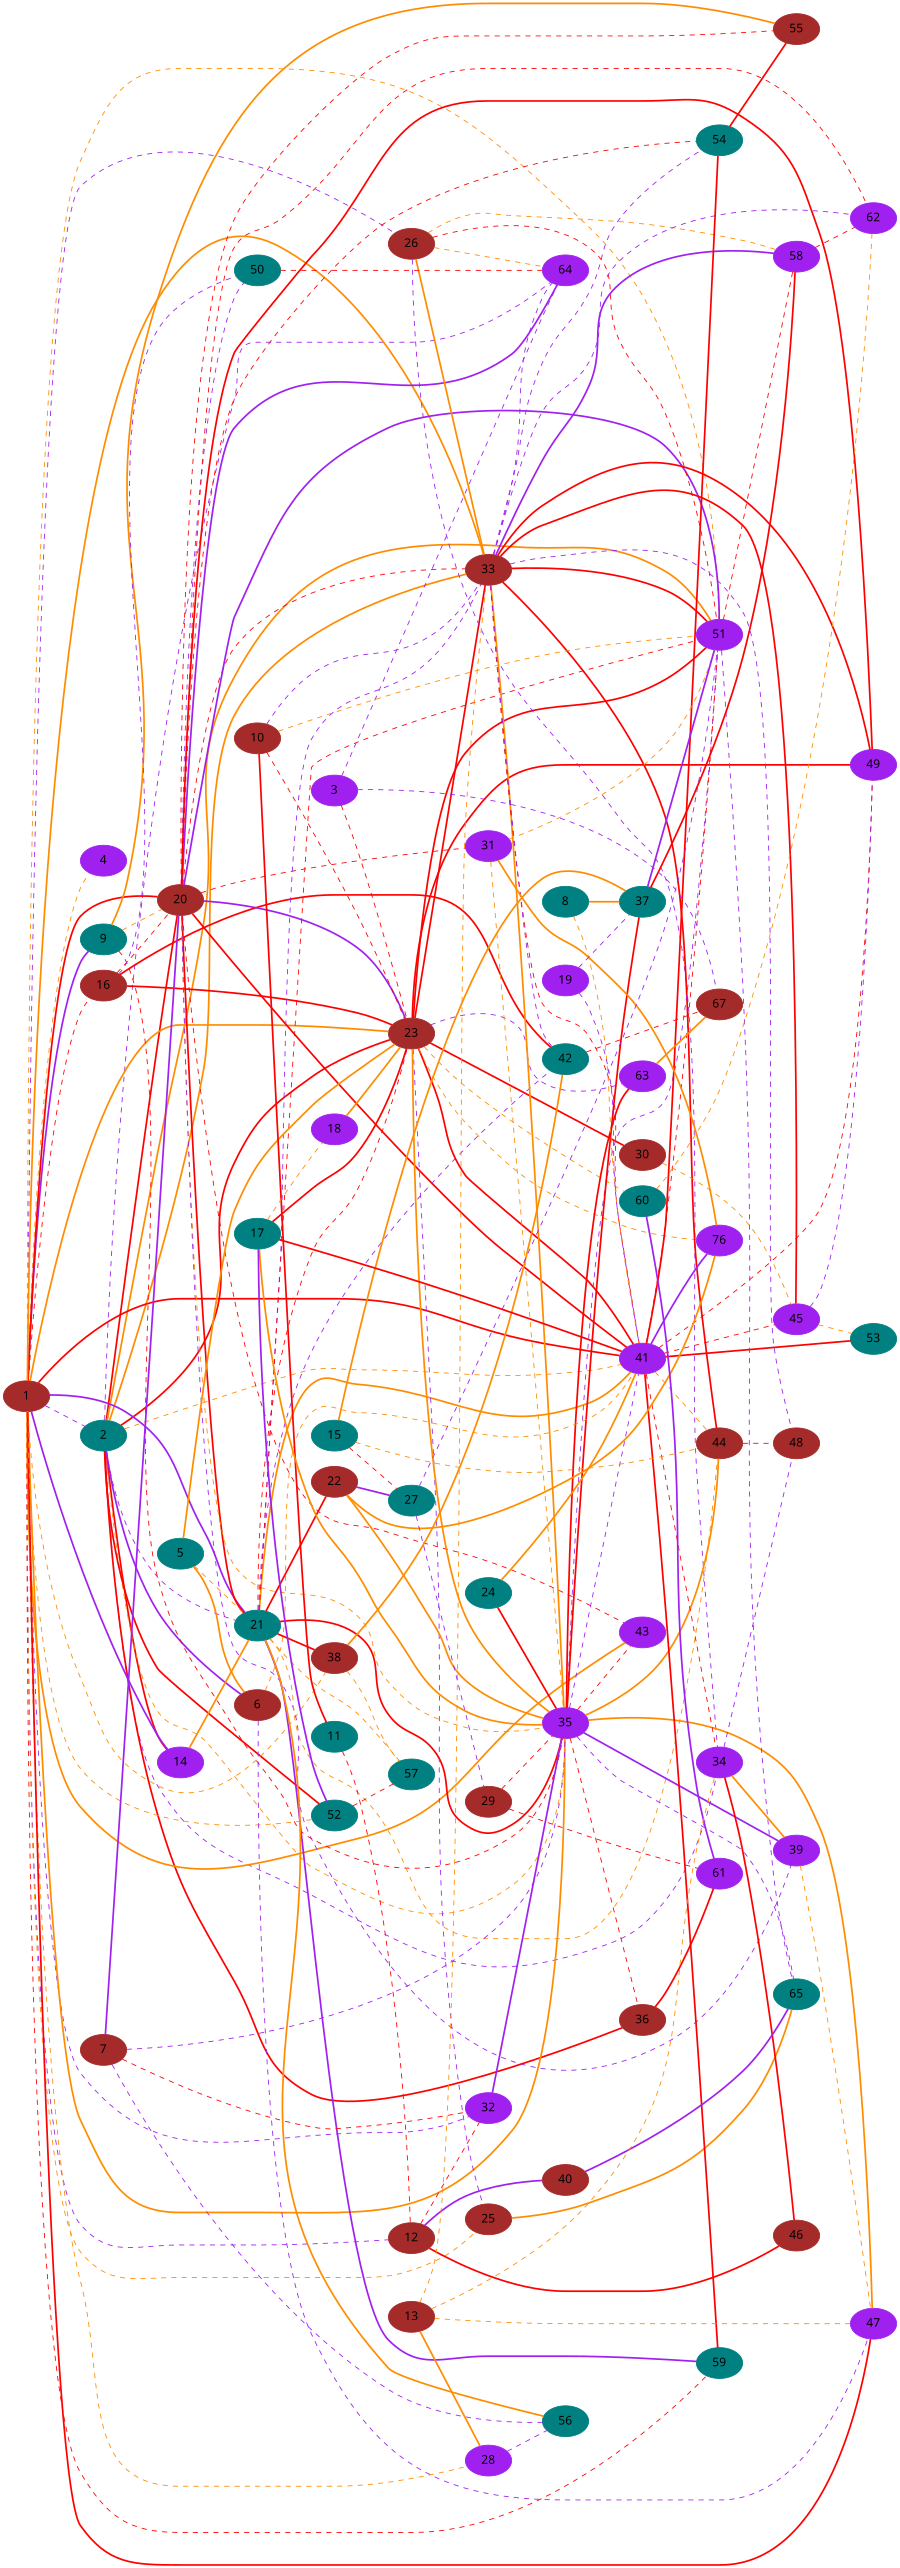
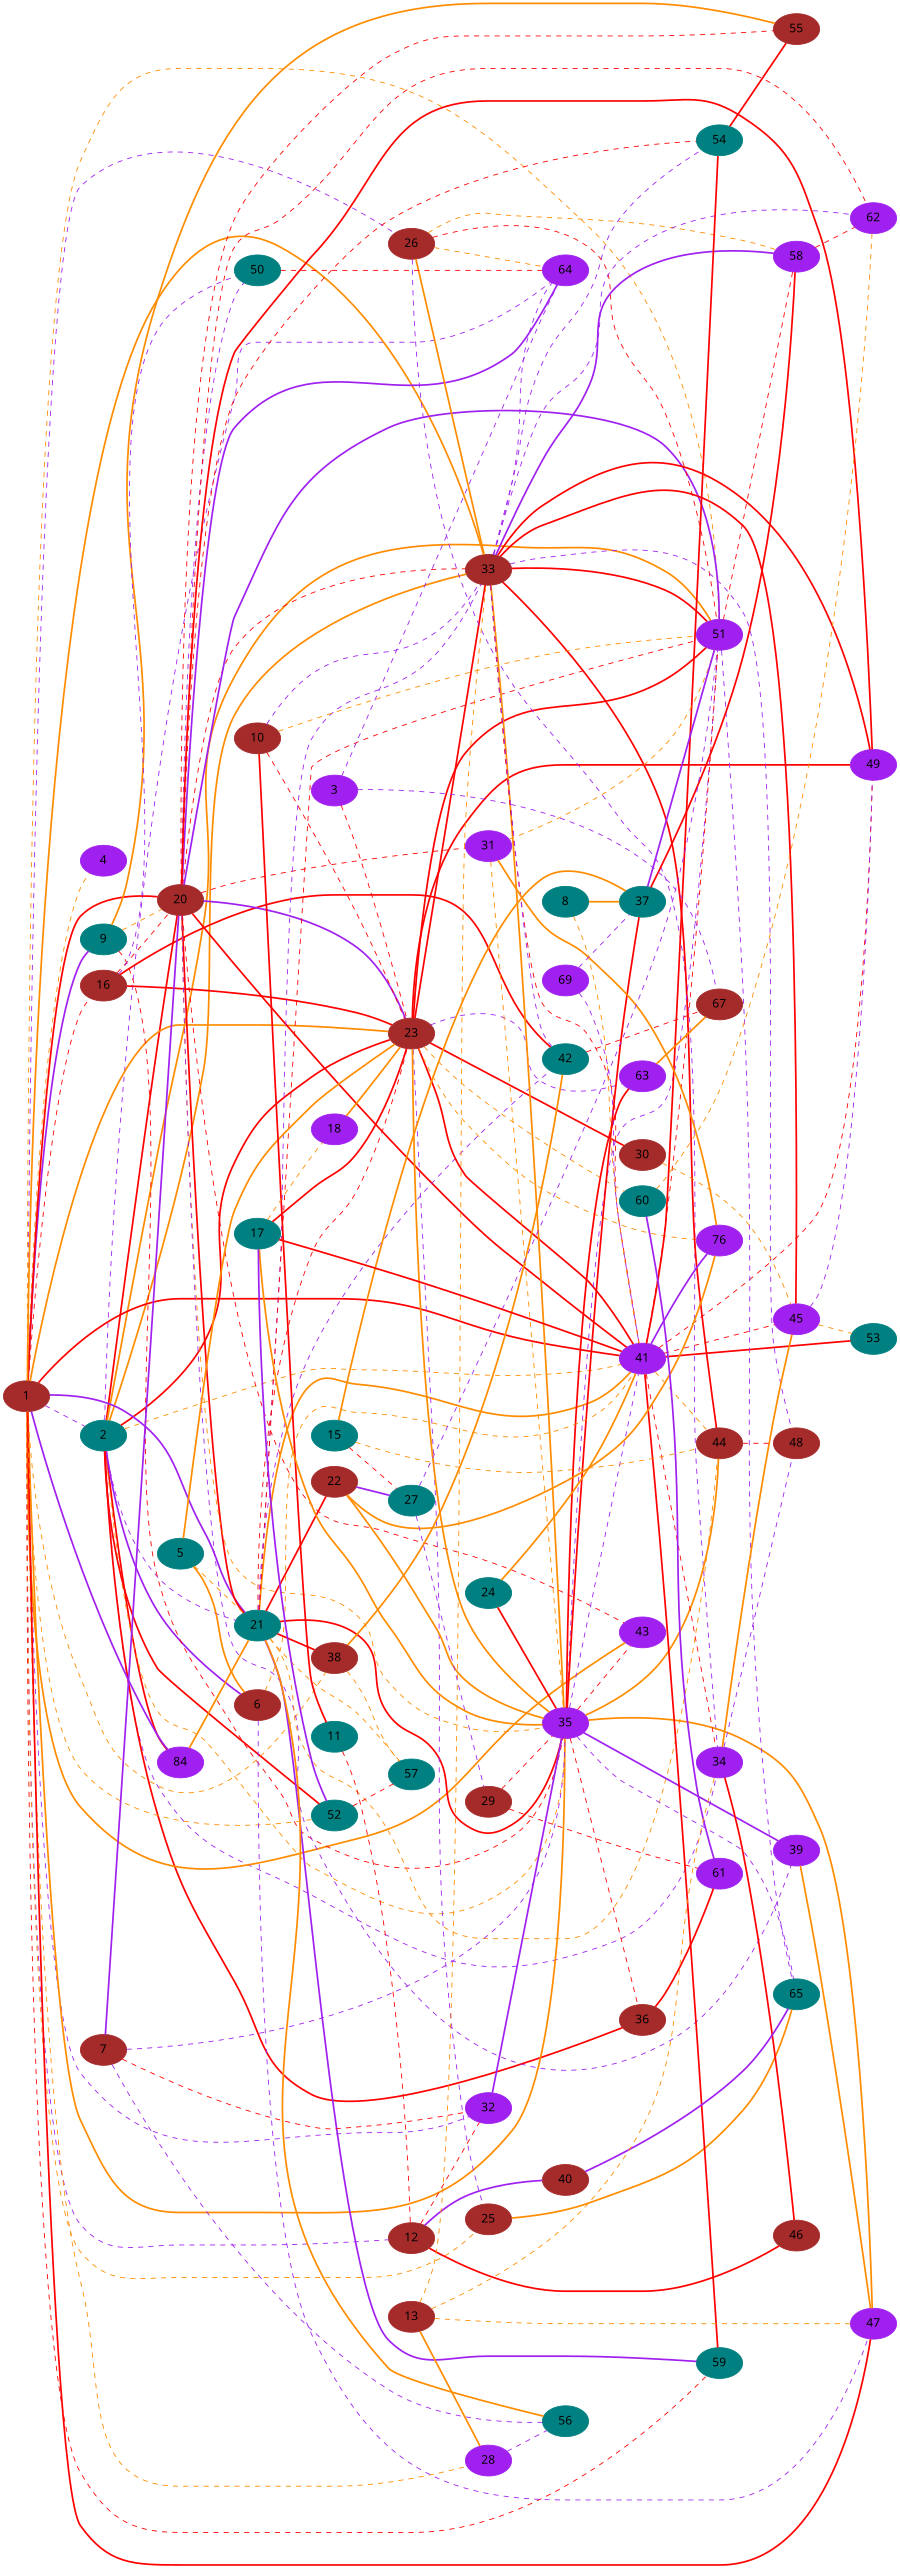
node "19": label "19" -> "69"
node "14": label "14" -> "84"
edge "34" -- "39": now "34" -- "45"
edge "39" -- "47": style dashed -> bold
